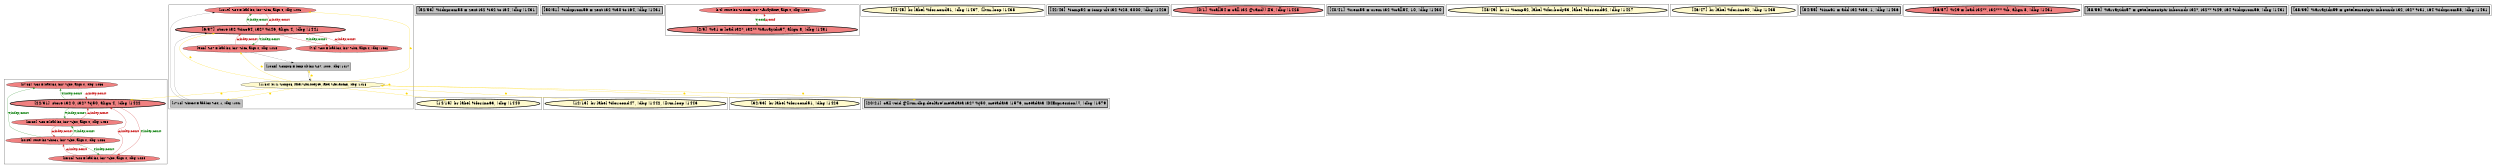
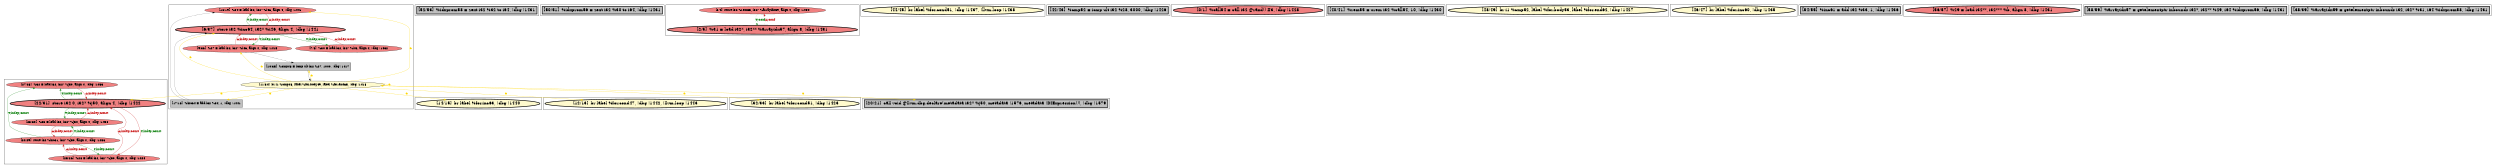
edge "[6/37]  store i32 %inc64, i32* %i46, align 4, !dbg !1441" -> "[7/8]  %30 = load i32, i32* %i46, align 4, !dbg !1432": color firebrick3 -> forestgreen
edge "[27/28]  %32 = load i32, i32* %j50, align 4, !dbg !1433" -> "[22/31]  store i32 0, i32* %j50, align 4, !dbg !1422": style dotted -> solid
